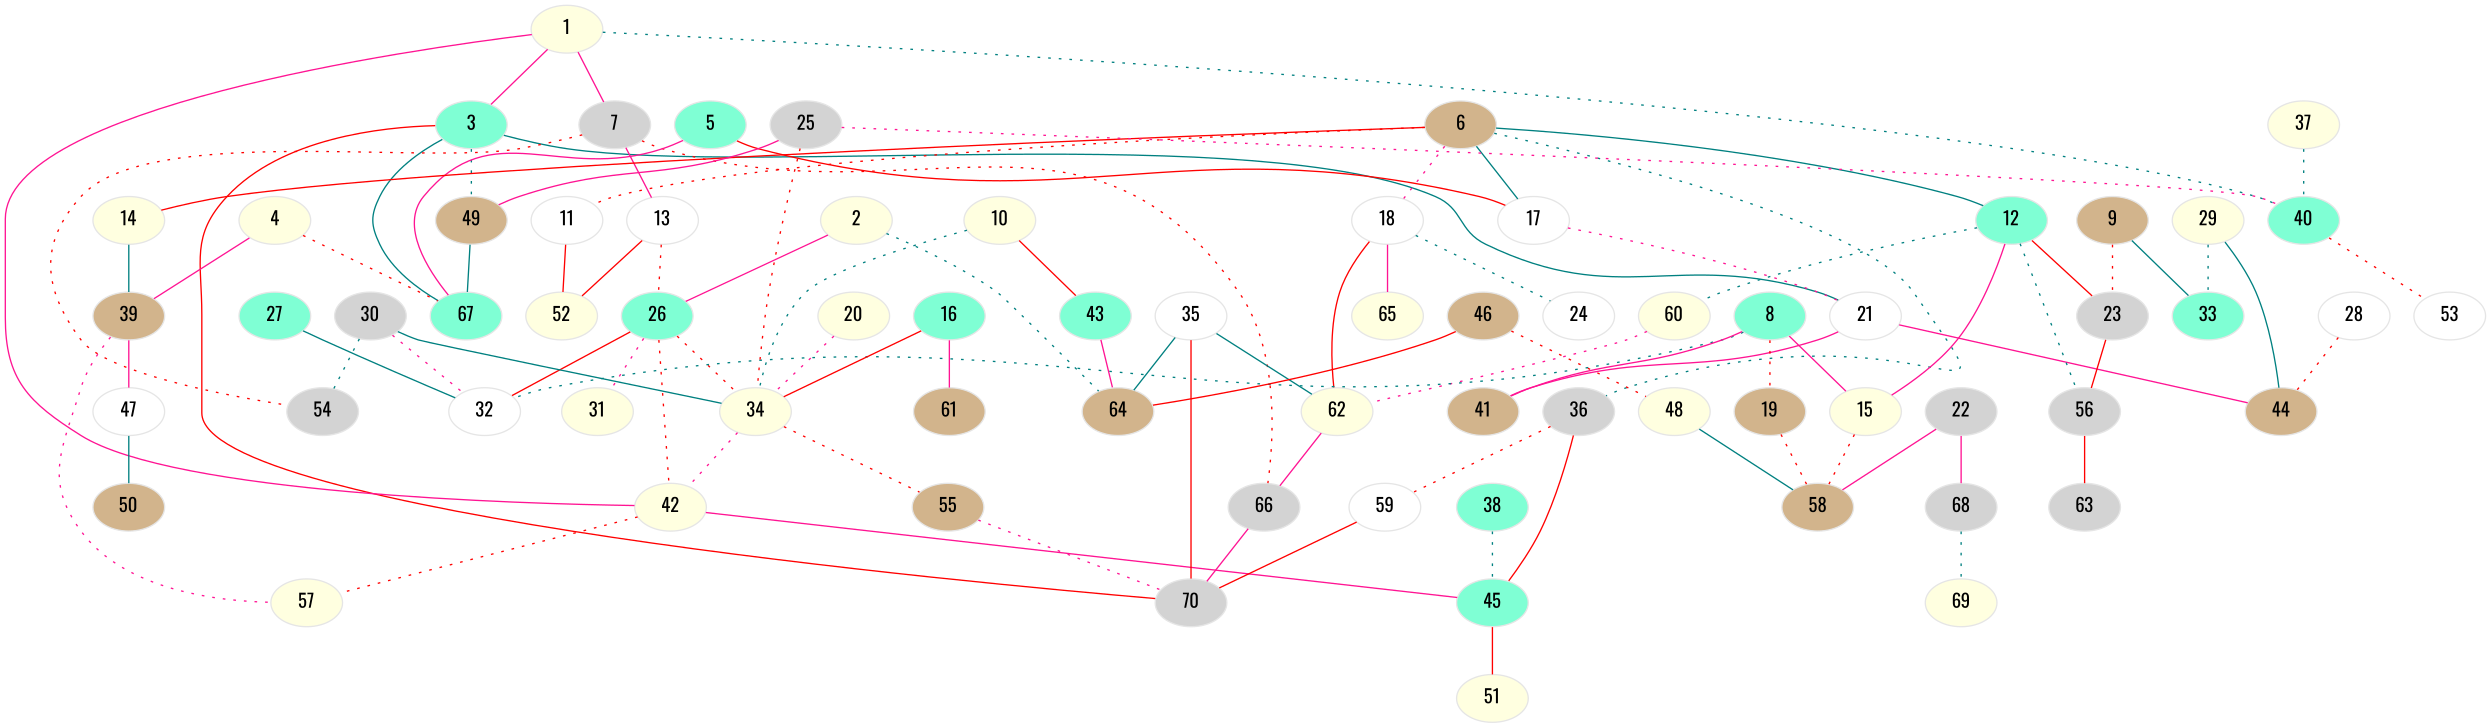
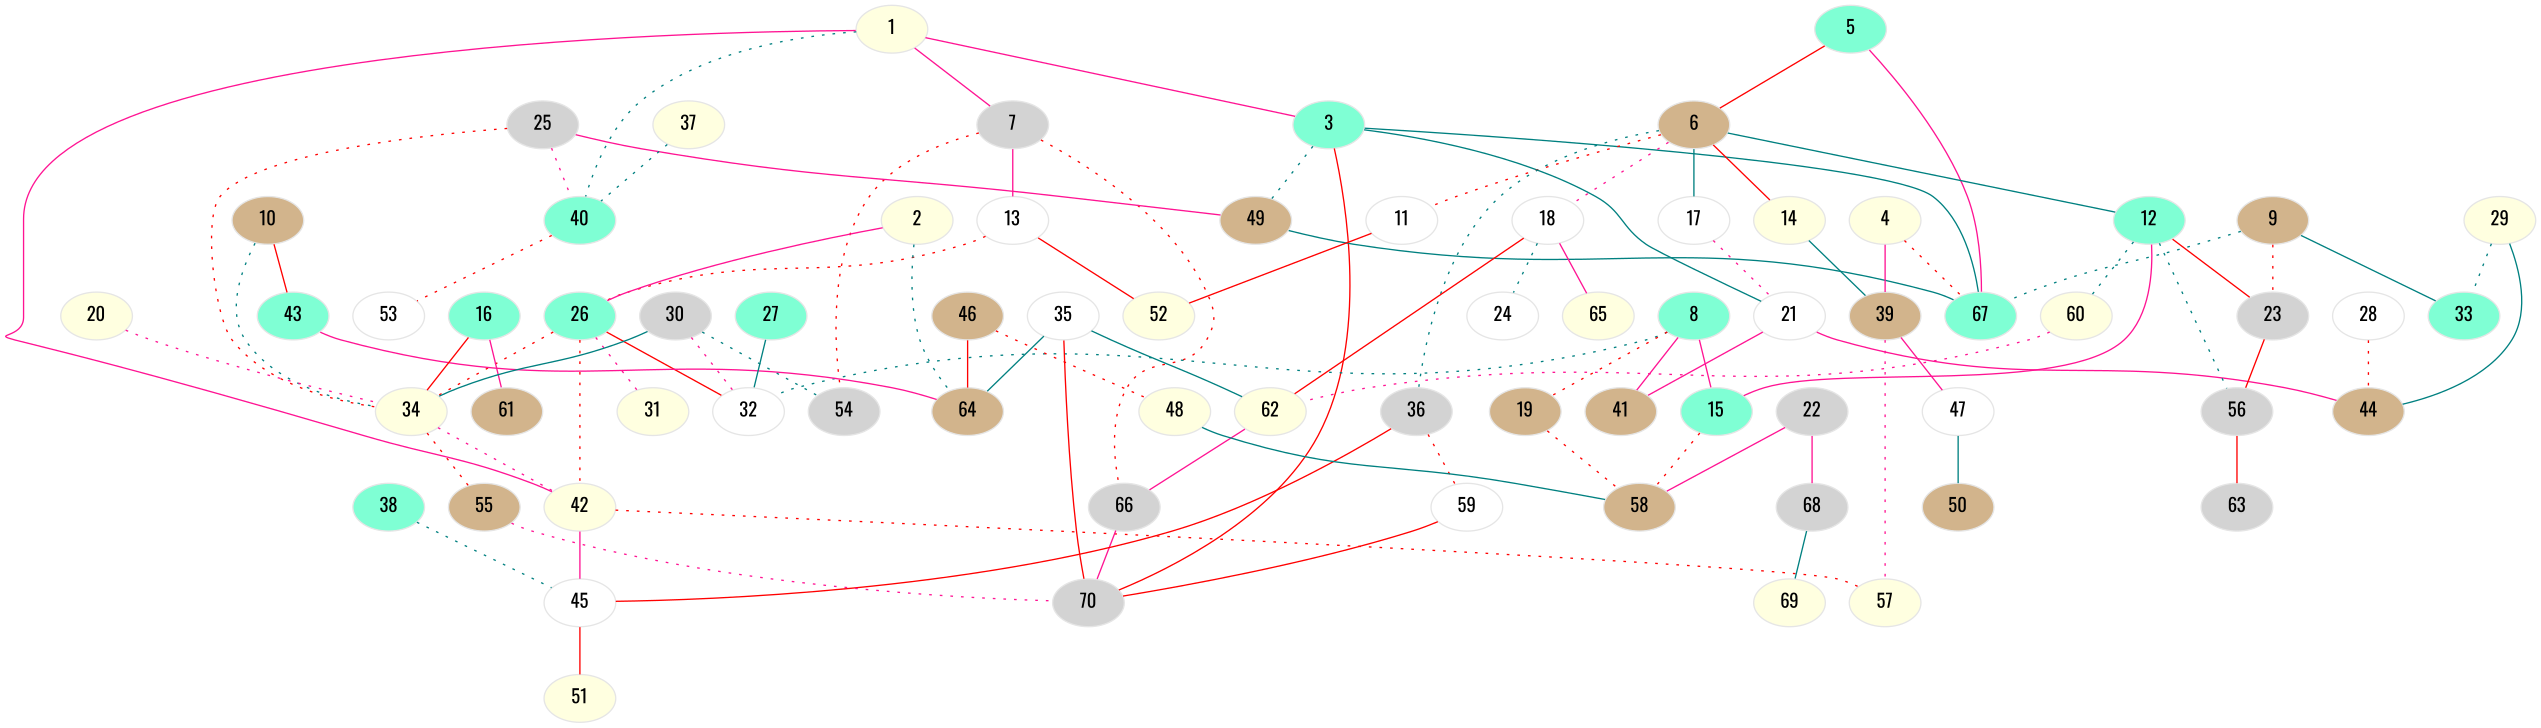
edge "5" -- "17": now "5" -- "6"
node "10": fillcolor lightyellow -> tan
edge "9" -- "67": added
node "15": fillcolor lightyellow -> aquamarine
edge "68" -- "69": style dotted -> solid
node "45": fillcolor aquamarine -> white
